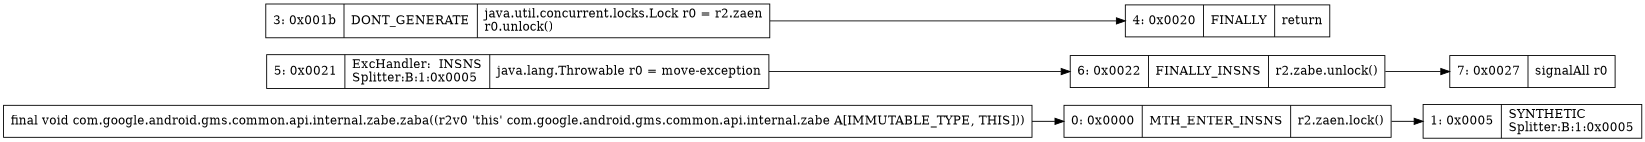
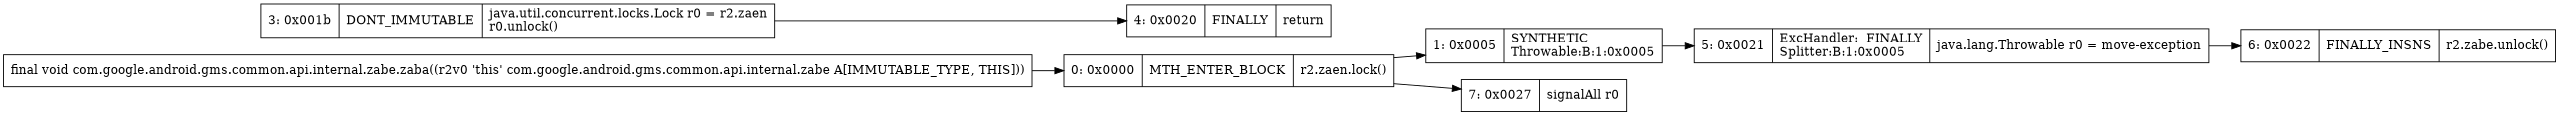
node "3: 0x001b": text "DONT_GENERATE" -> "DONT_IMMUTABLE"
edge "1: 0x0005" -> "5: 0x0021": added
node "5: 0x0021": text "ExcHandler:  INSNS" -> "ExcHandler:  FINALLY"
edge "6: 0x0022" -> "7: 0x0027": now "0: 0x0000" -> "7: 0x0027"
node "0: 0x0000": text "MTH_ENTER_INSNS" -> "MTH_ENTER_BLOCK"
node "1: 0x0005": text "Splitter:B:1:0x0005" -> "Throwable:B:1:0x0005"
